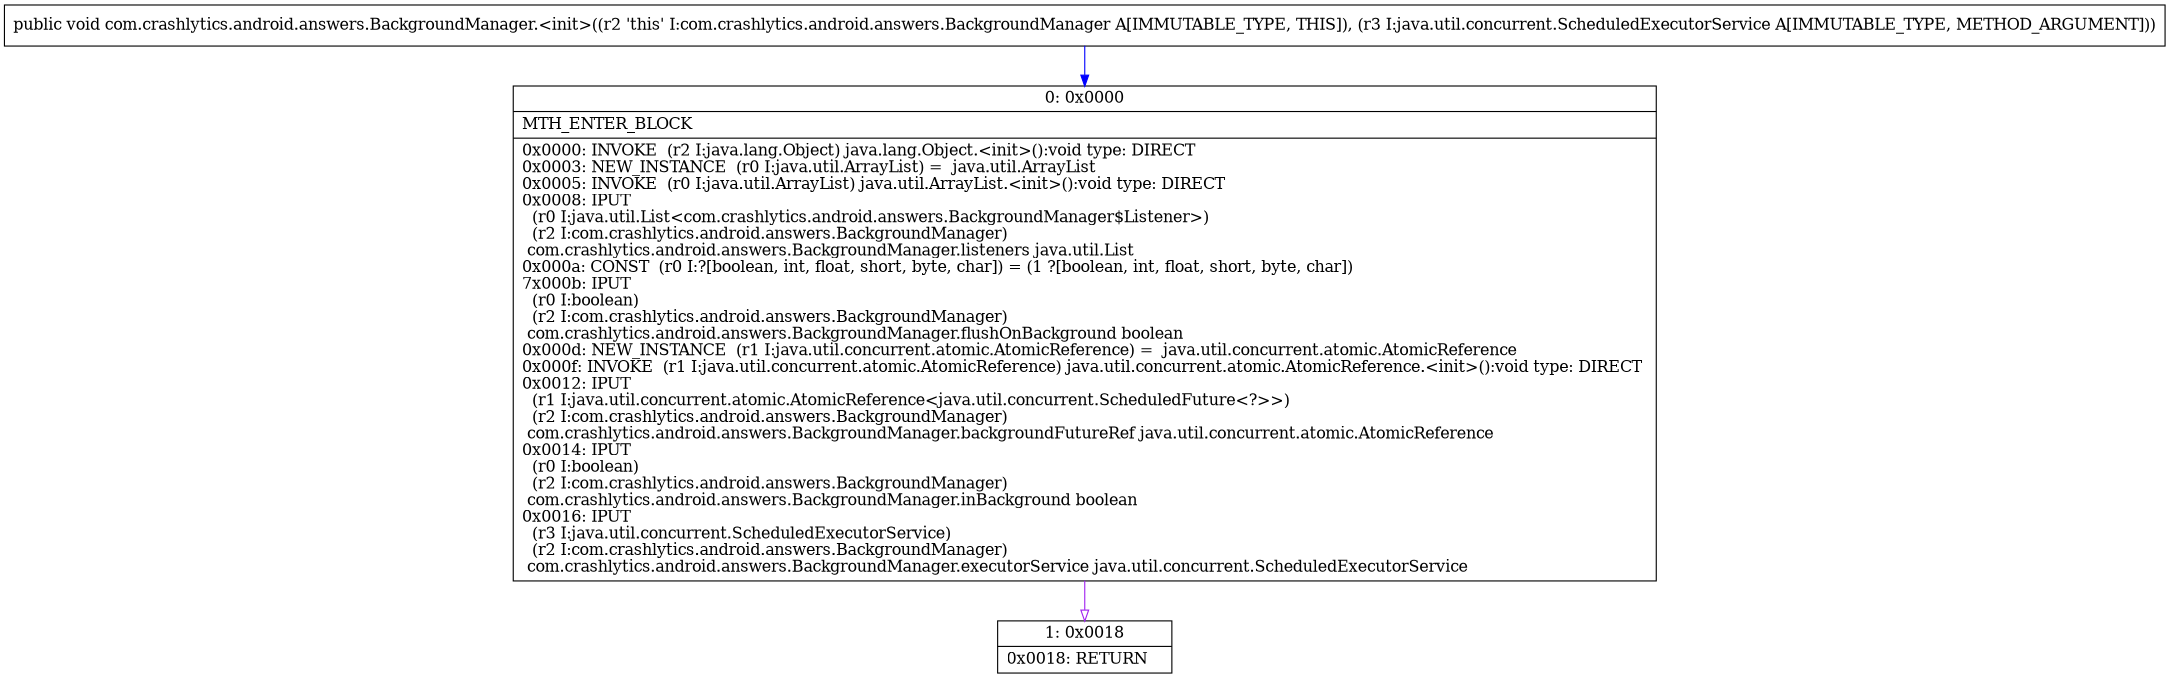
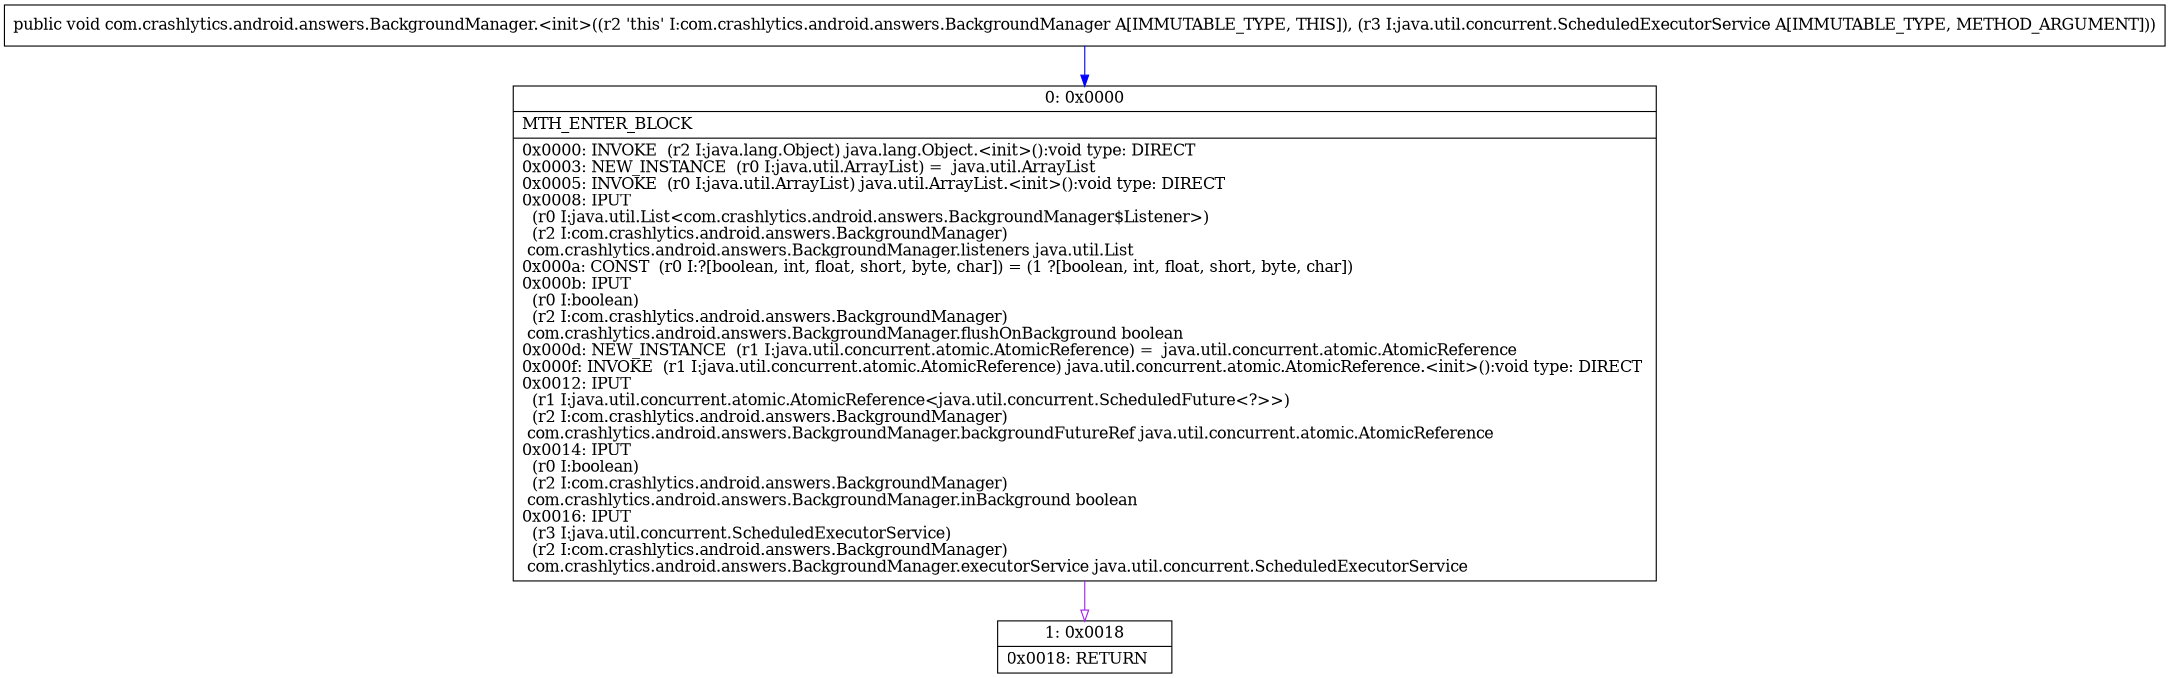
node "0: 0x0000": text "7x000b: IPUT" -> "0x000b: IPUT"
